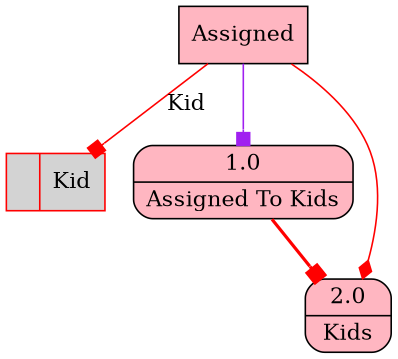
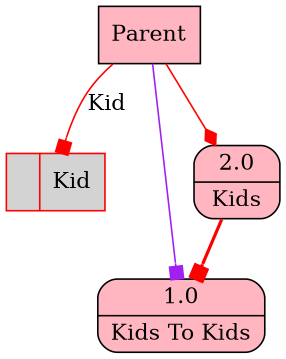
node "Assigned": label "Assigned" -> "Parent"
node "1.0": text "Assigned To Kids" -> "Kids To Kids"
edge "1.0" -> "2.0": reversed
